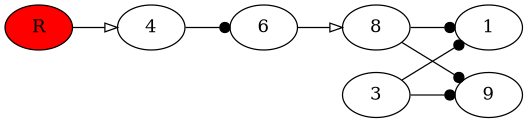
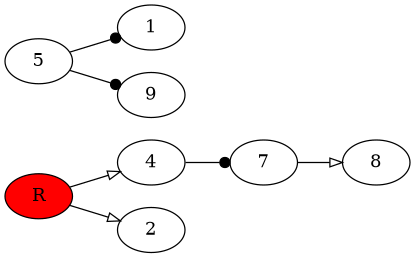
node "6": label "6" -> "7"
edge "8" -> "1": removed
edge "8" -> "9": removed
node "3": label "3" -> "5"
node "2": added
